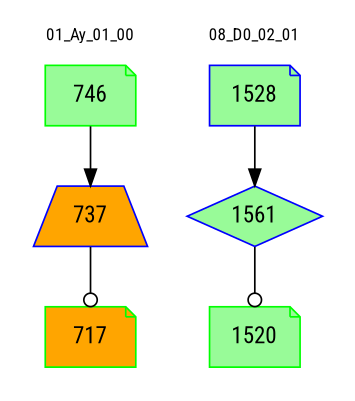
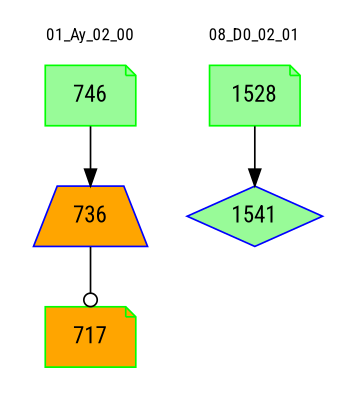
cluster "01_Ay_01_00": label "01_Ay_01_00" -> "01_Ay_02_00"
node "1528": color blue -> green
node "737": label "737" -> "736"
node "1561": label "1561" -> "1541"
node "1520": removed
